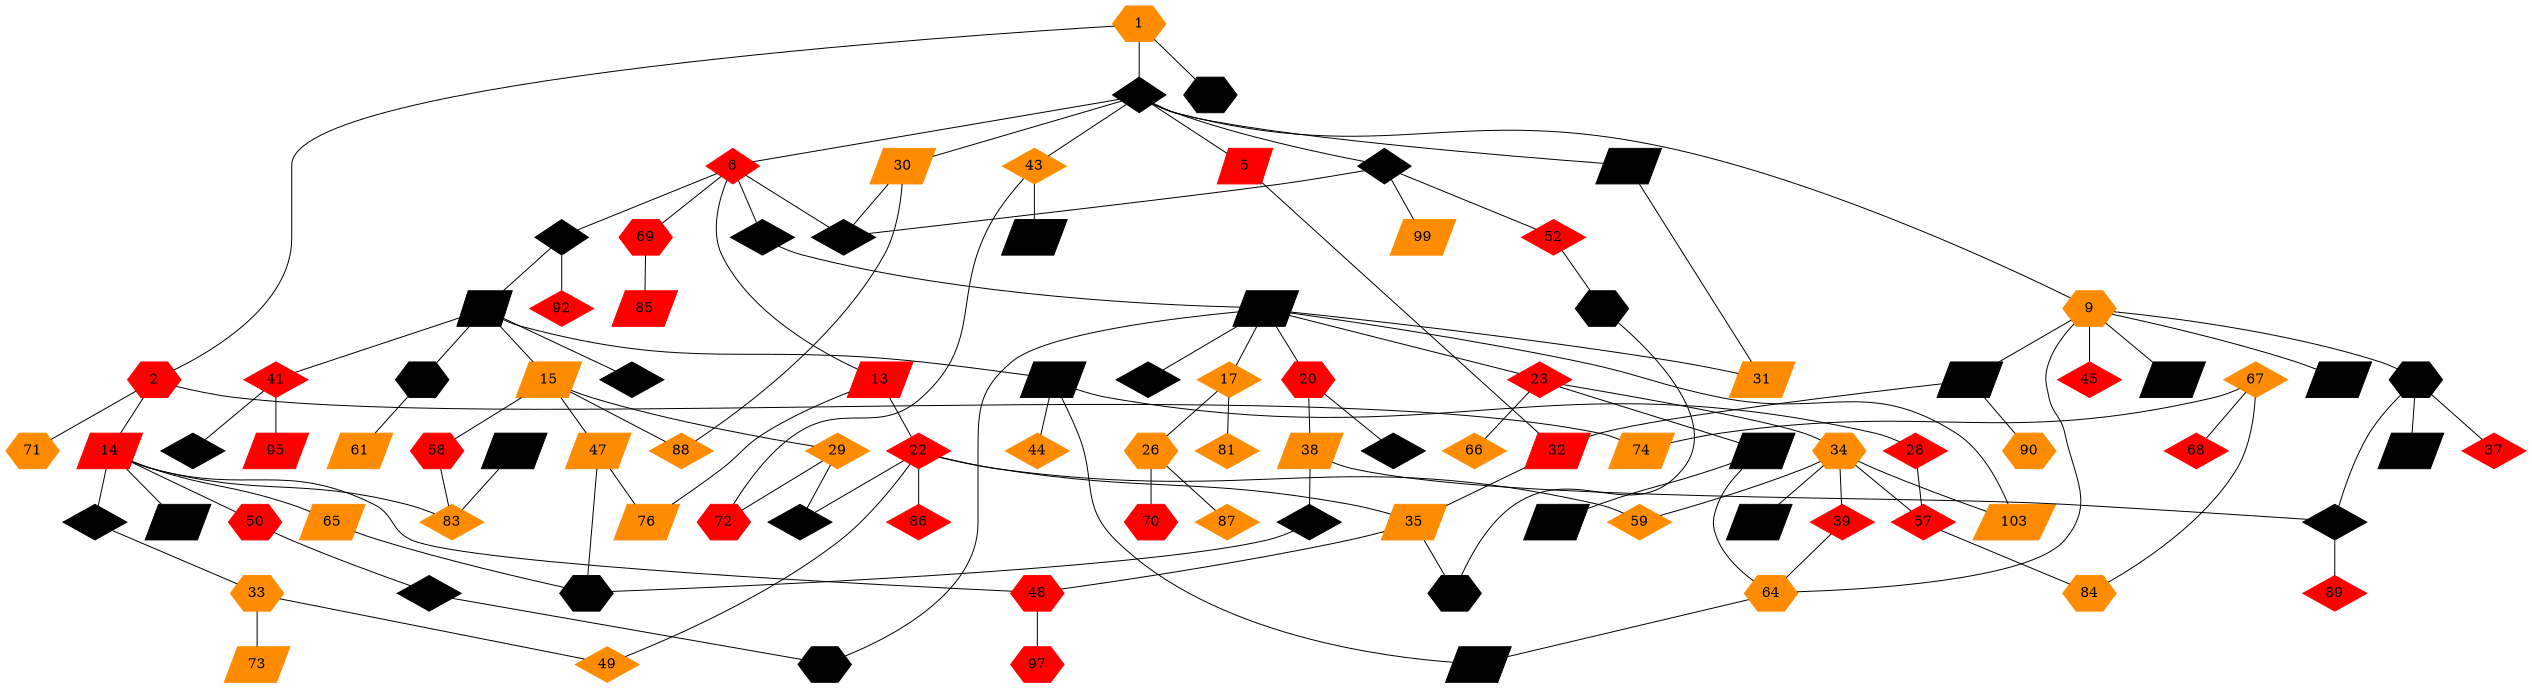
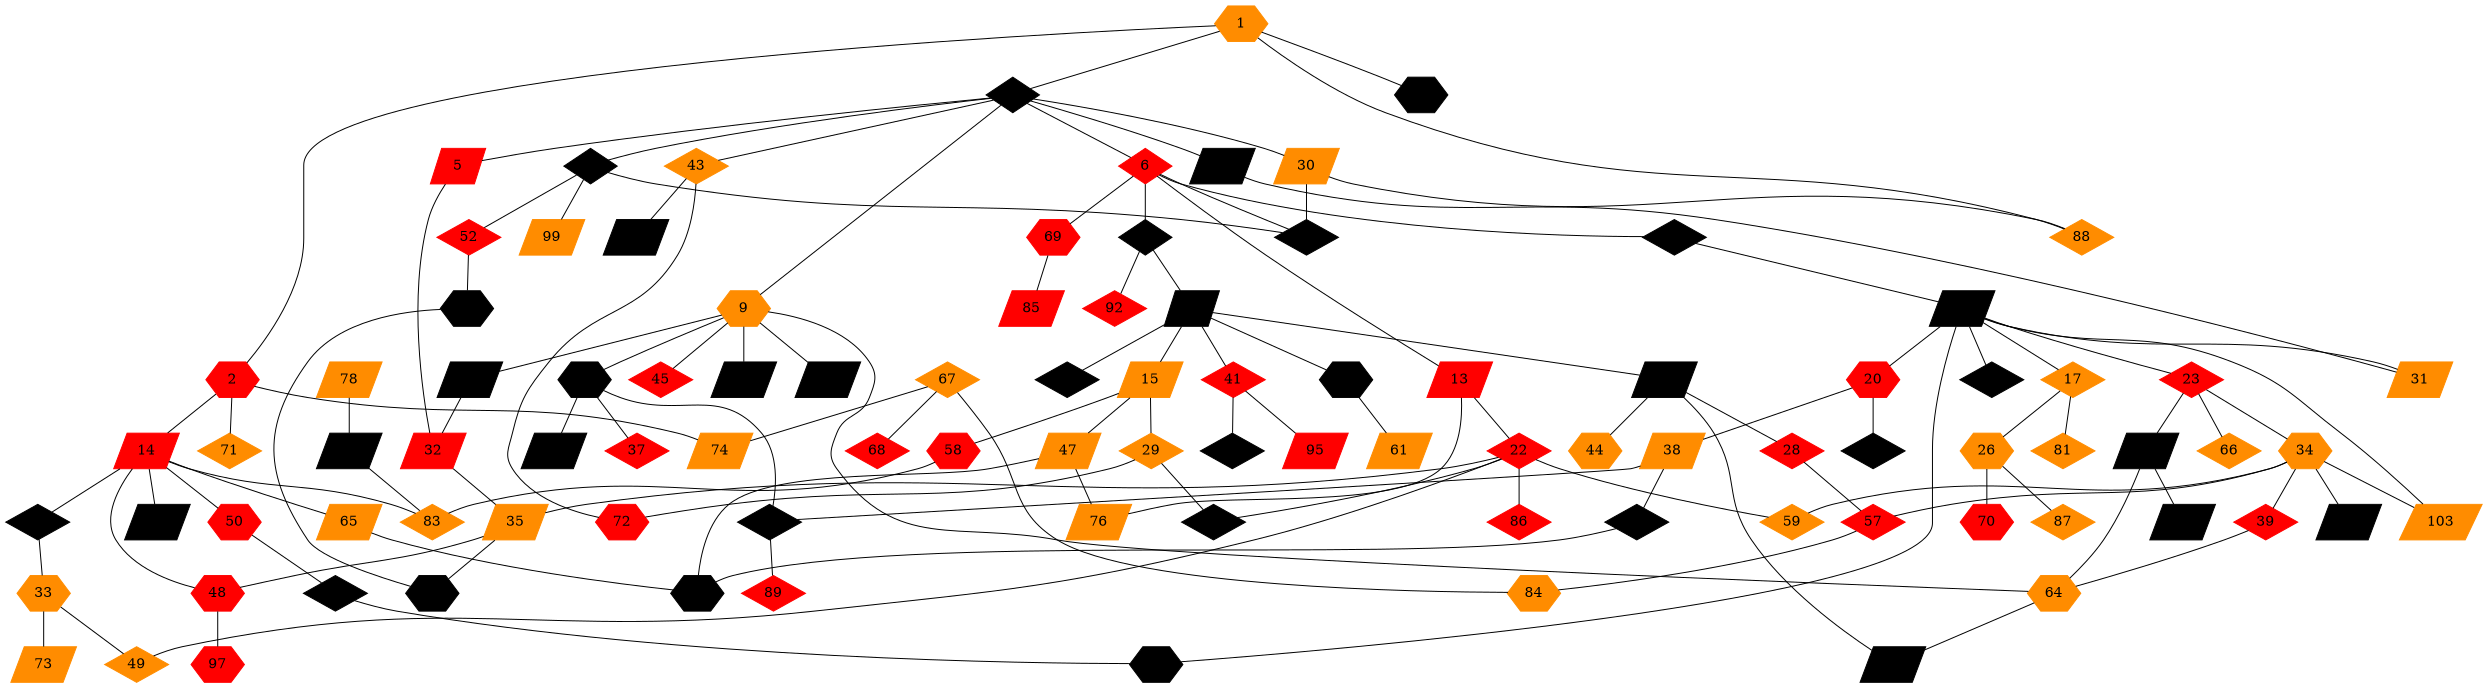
node "78": added
edge "15" -- "88": now "1" -- "88"
node "71": shape hexagon -> diamond
node "44": shape diamond -> hexagon
node "90": removed
